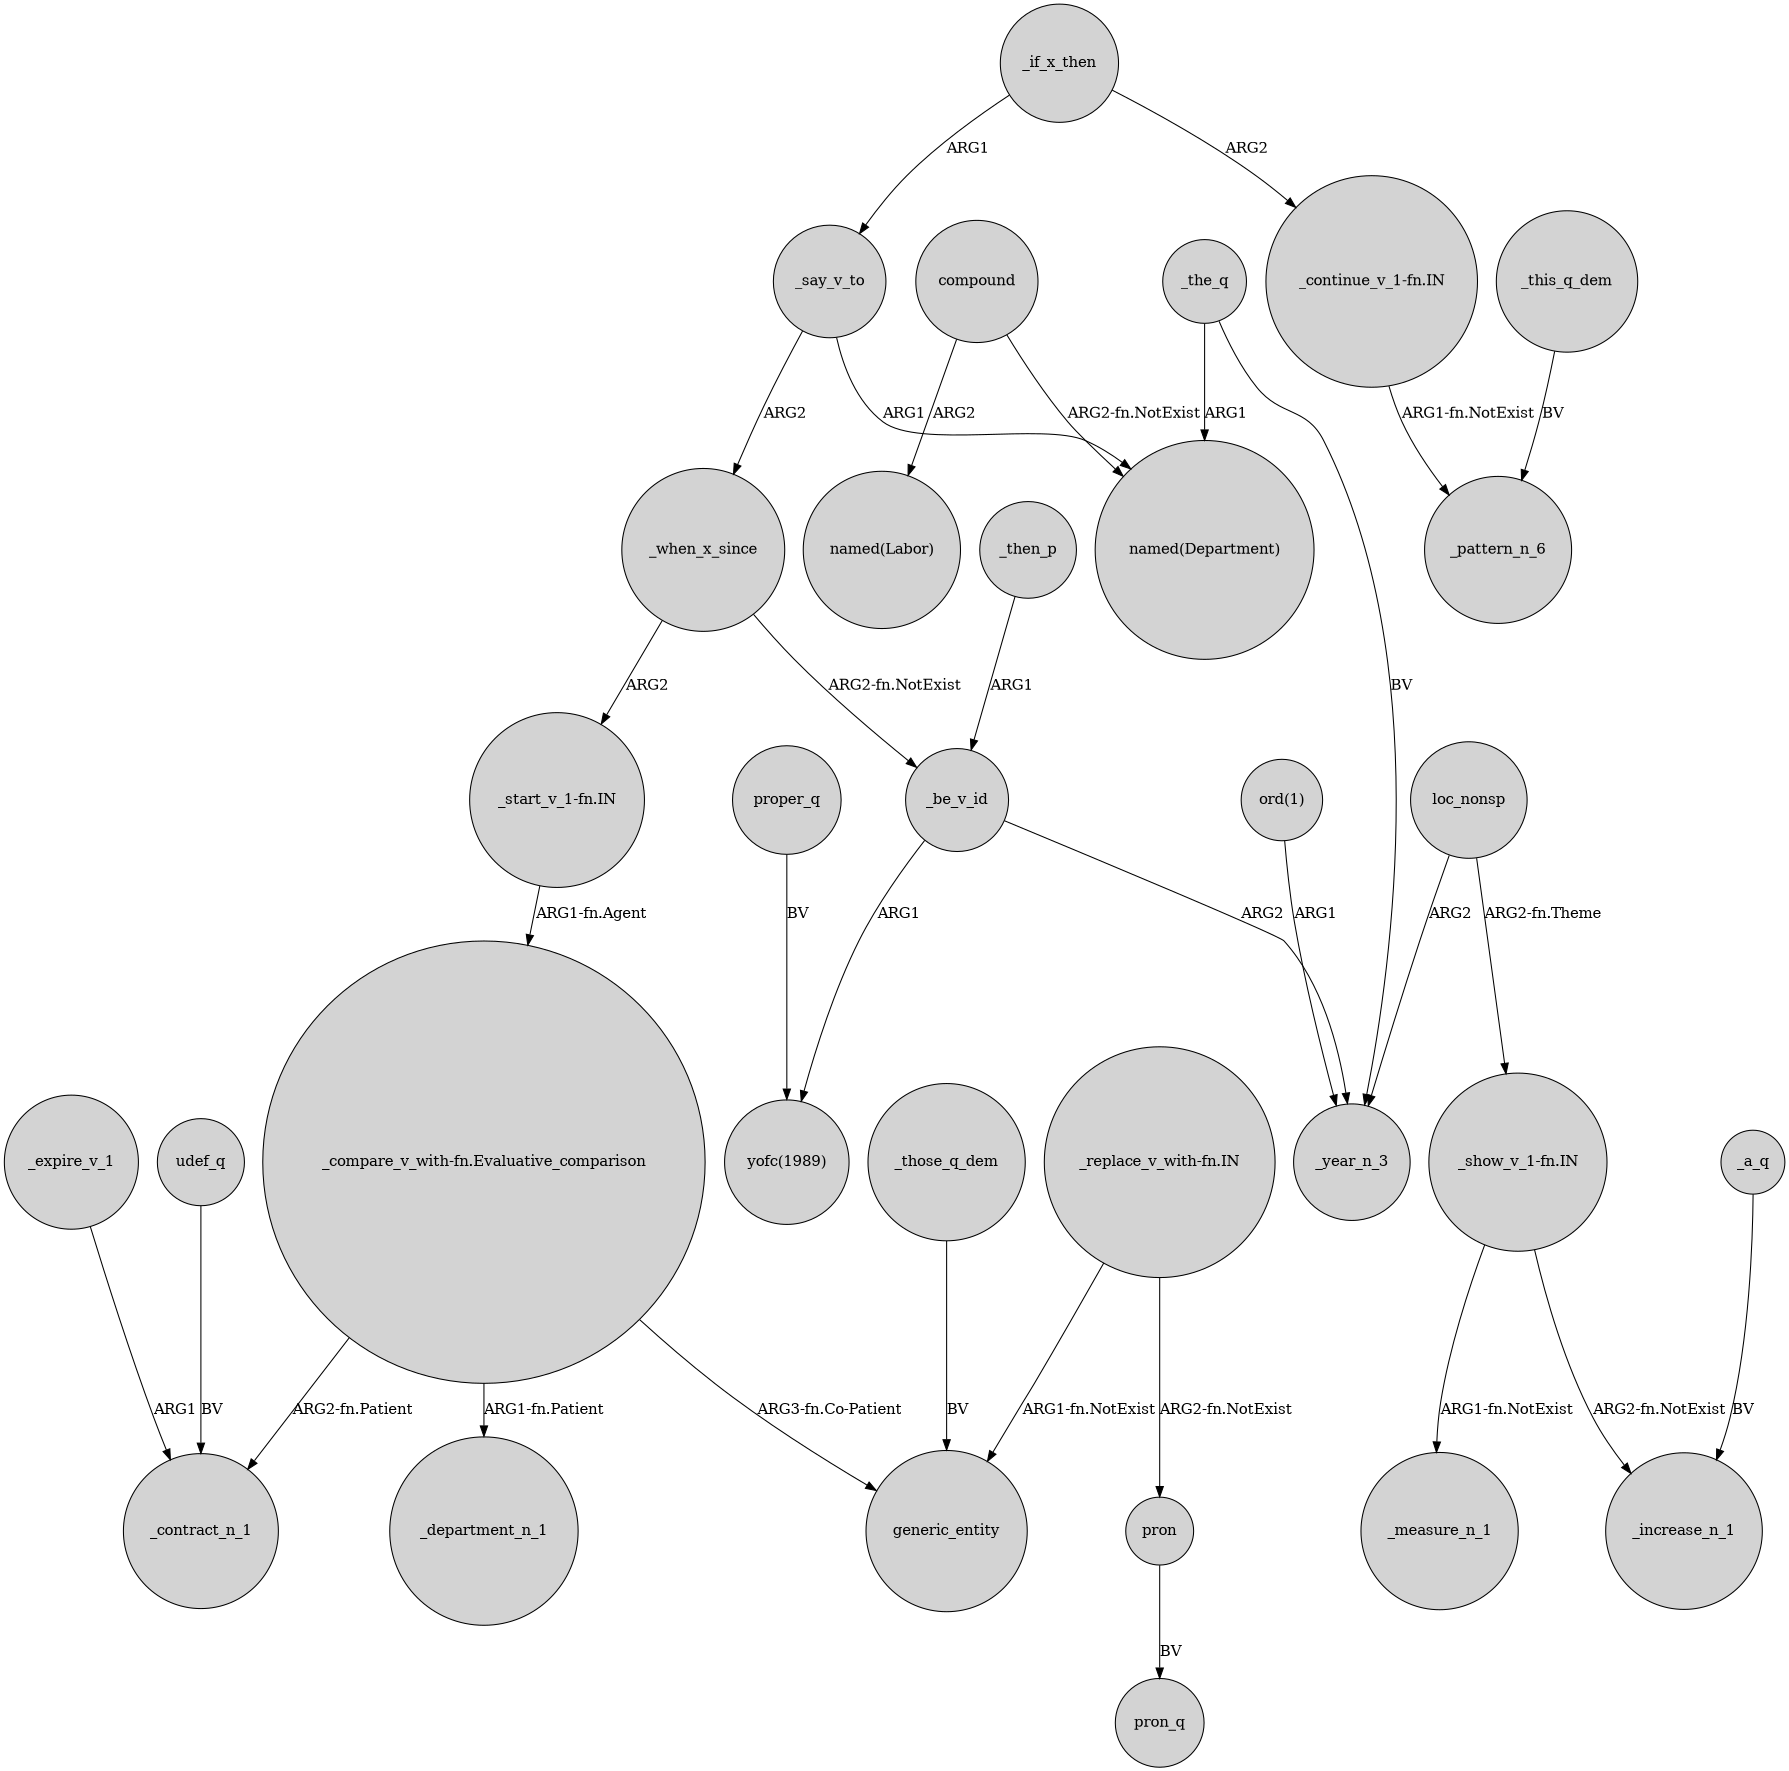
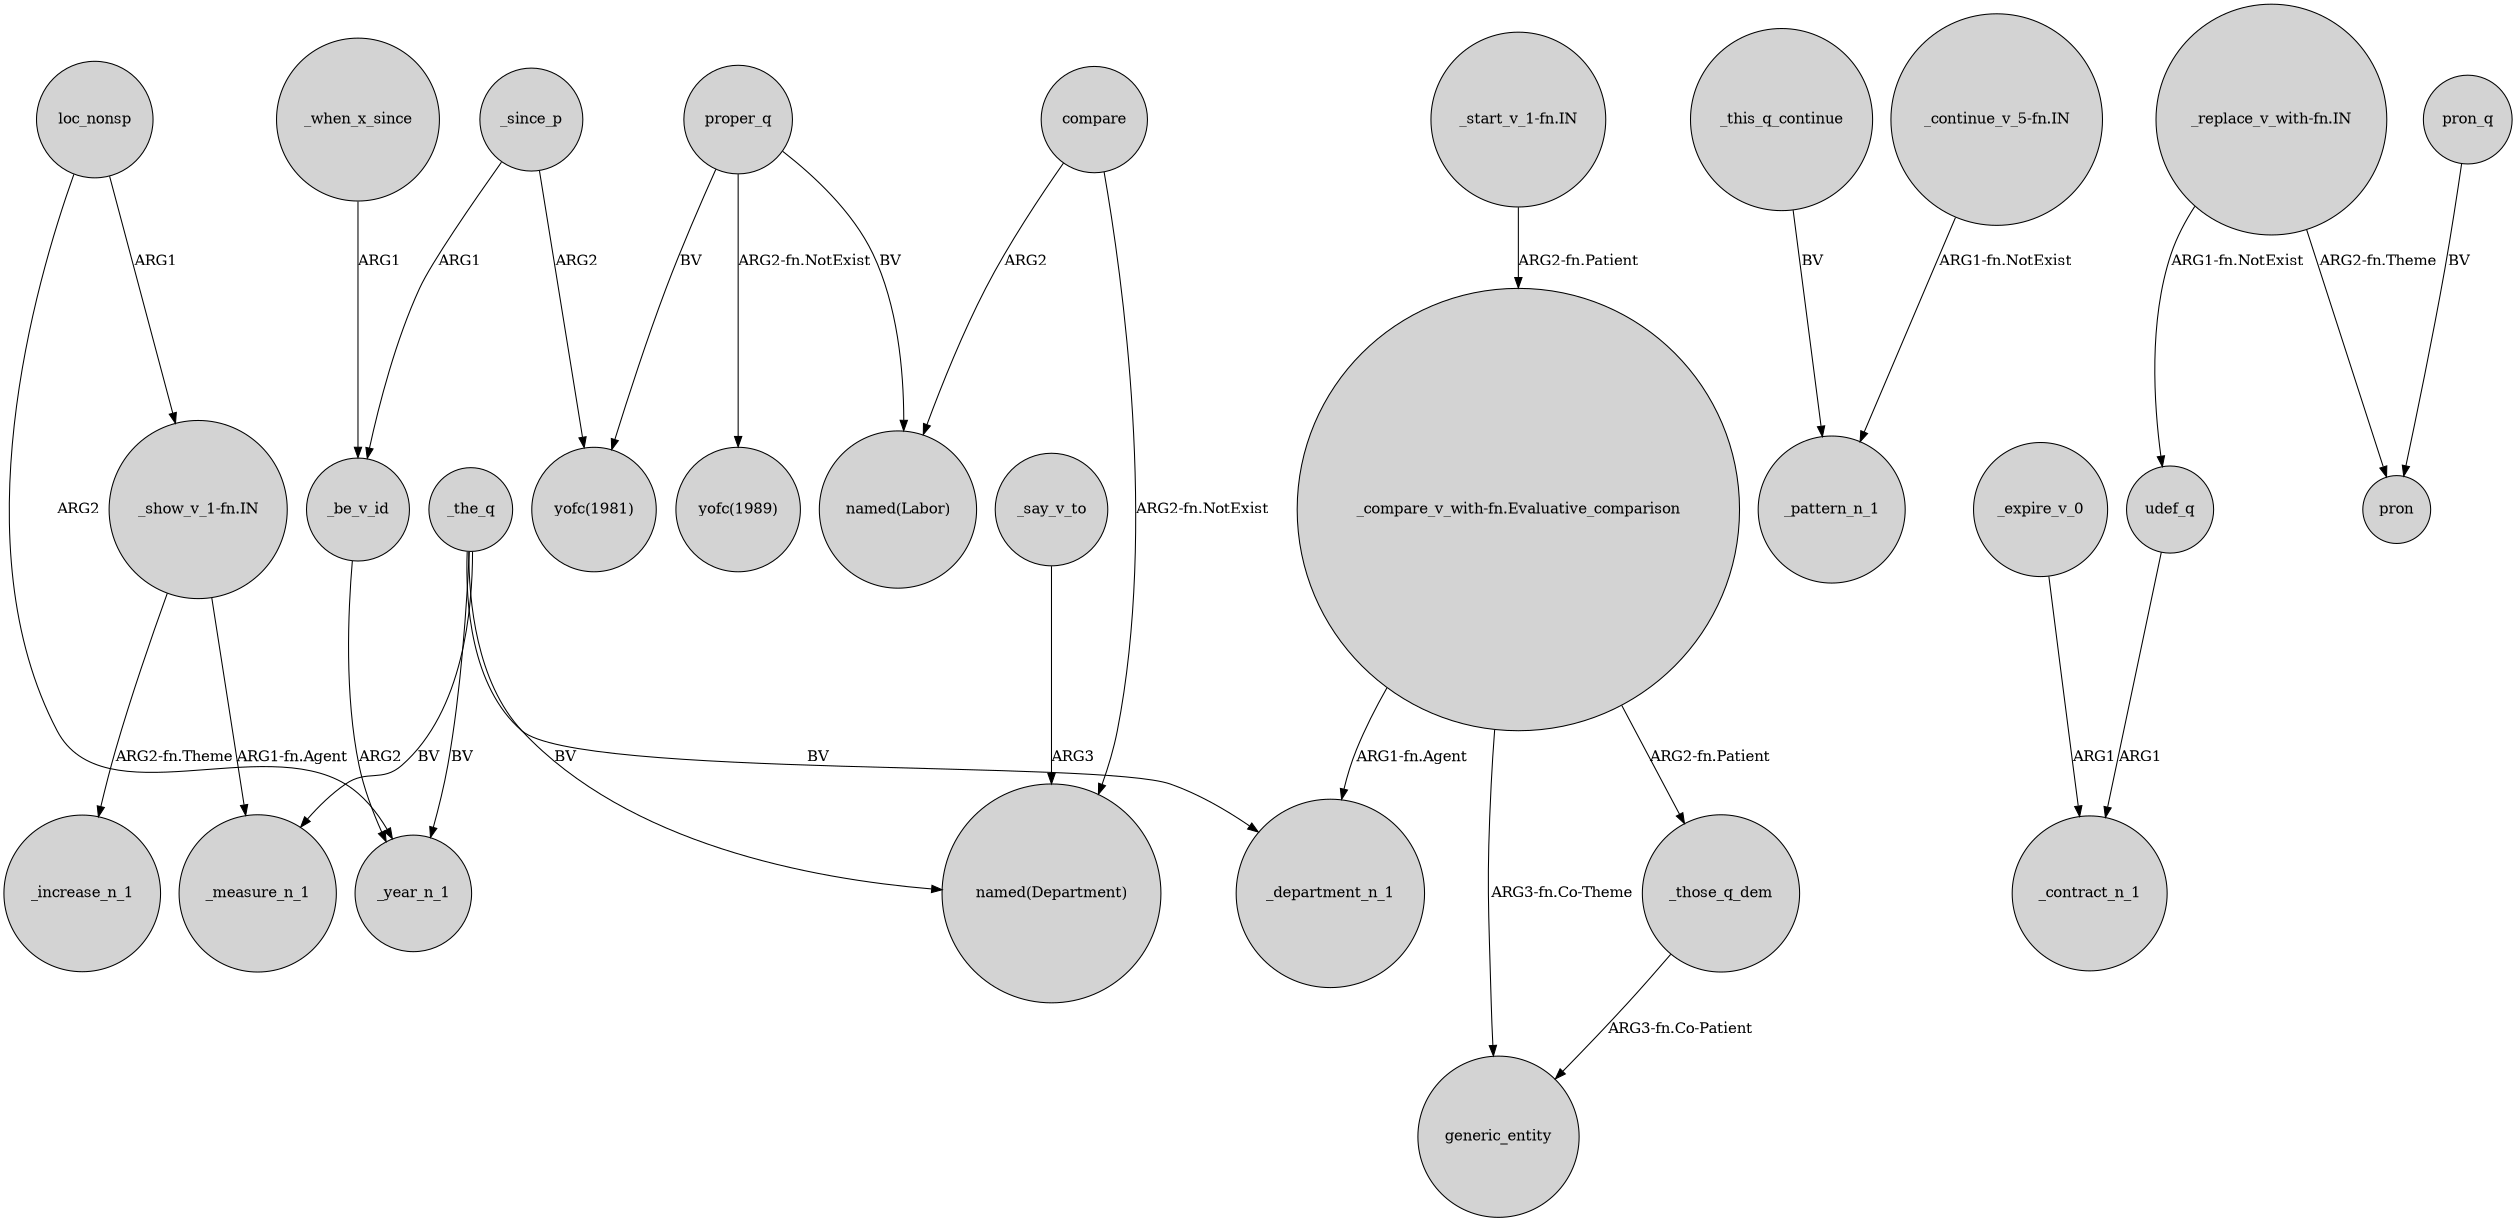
node "_if_x_then": removed
edge "proper_q" -> "named(Labor)": added, label "BV"
node "compound": label "compound" -> "compare"
node "_continue_v_1-fn.IN": label "_continue_v_1-fn.IN" -> "_continue_v_5-fn.IN"
node "_this_q_dem": label "_this_q_dem" -> "_this_q_continue"
edge "_say_v_to" -> "_when_x_since": removed, label "ARG2"
edge "_say_v_to" -> "named(Department)": label "ARG1" -> "ARG3"
edge "_the_q" -> "named(Department)": label "ARG1" -> "BV"
node "yofc(1981)": added
node "_then_p": label "_then_p" -> "_since_p"
node "_pattern_n_6": label "_pattern_n_6" -> "_pattern_n_1"
edge "_when_x_since" -> "_start_v_1-fn.IN": removed, label "ARG2"
edge "_when_x_since" -> "_be_v_id": label "ARG2-fn.NotExist" -> "ARG1"
edge "_the_q" -> "_measure_n_1": added, label "BV"
edge "_the_q" -> "_department_n_1": added, label "BV"
node "ord(1)": removed
edge "_start_v_1-fn.IN" -> "_compare_v_with-fn.Evaluative_comparison": label "ARG1-fn.Agent" -> "ARG2-fn.Patient"
edge "proper_q" -> "yofc(1989)": label "BV" -> "ARG2-fn.NotExist"
edge "loc_nonsp" -> "_show_v_1-fn.IN": label "ARG2-fn.Theme" -> "ARG1"
edge "_be_v_id" -> "yofc(1989)": removed, label "ARG1"
node "_expire_v_1": label "_expire_v_1" -> "_expire_v_0"
node "_year_n_3": label "_year_n_3" -> "_year_n_1"
node "_a_q": removed
edge "_replace_v_with-fn.IN" -> "generic_entity": now "_replace_v_with-fn.IN" -> "udef_q"
edge "_compare_v_with-fn.Evaluative_comparison" -> "_contract_n_1": now "_compare_v_with-fn.Evaluative_comparison" -> "_those_q_dem"
edge "udef_q" -> "_contract_n_1": label "BV" -> "ARG1"
edge "_compare_v_with-fn.Evaluative_comparison" -> "_department_n_1": label "ARG1-fn.Patient" -> "ARG1-fn.Agent"
edge "_compare_v_with-fn.Evaluative_comparison" -> "generic_entity": label "ARG3-fn.Co-Patient" -> "ARG3-fn.Co-Theme"
edge "_those_q_dem" -> "generic_entity": label "BV" -> "ARG3-fn.Co-Patient"
edge "_replace_v_with-fn.IN" -> "pron": label "ARG2-fn.NotExist" -> "ARG2-fn.Theme"
edge "_show_v_1-fn.IN" -> "_measure_n_1": label "ARG1-fn.NotExist" -> "ARG1-fn.Agent"
edge "_show_v_1-fn.IN" -> "_increase_n_1": label "ARG2-fn.NotExist" -> "ARG2-fn.Theme"
edge "pron" -> "pron_q": reversed
